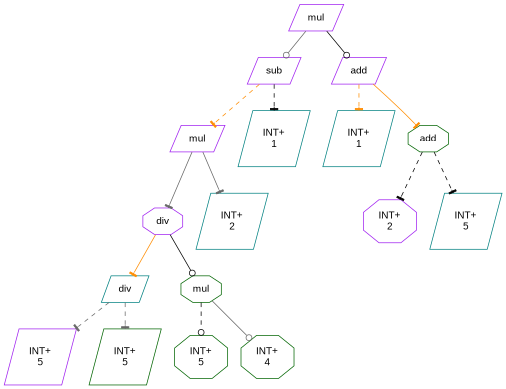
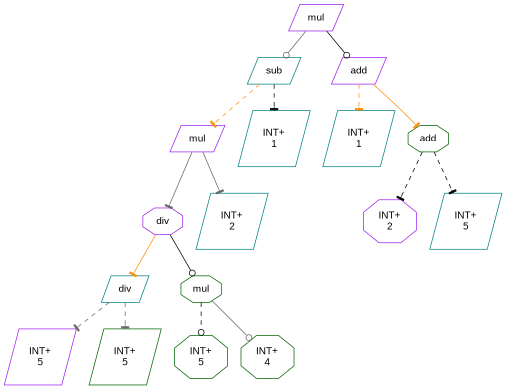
node "sub": color purple -> teal
